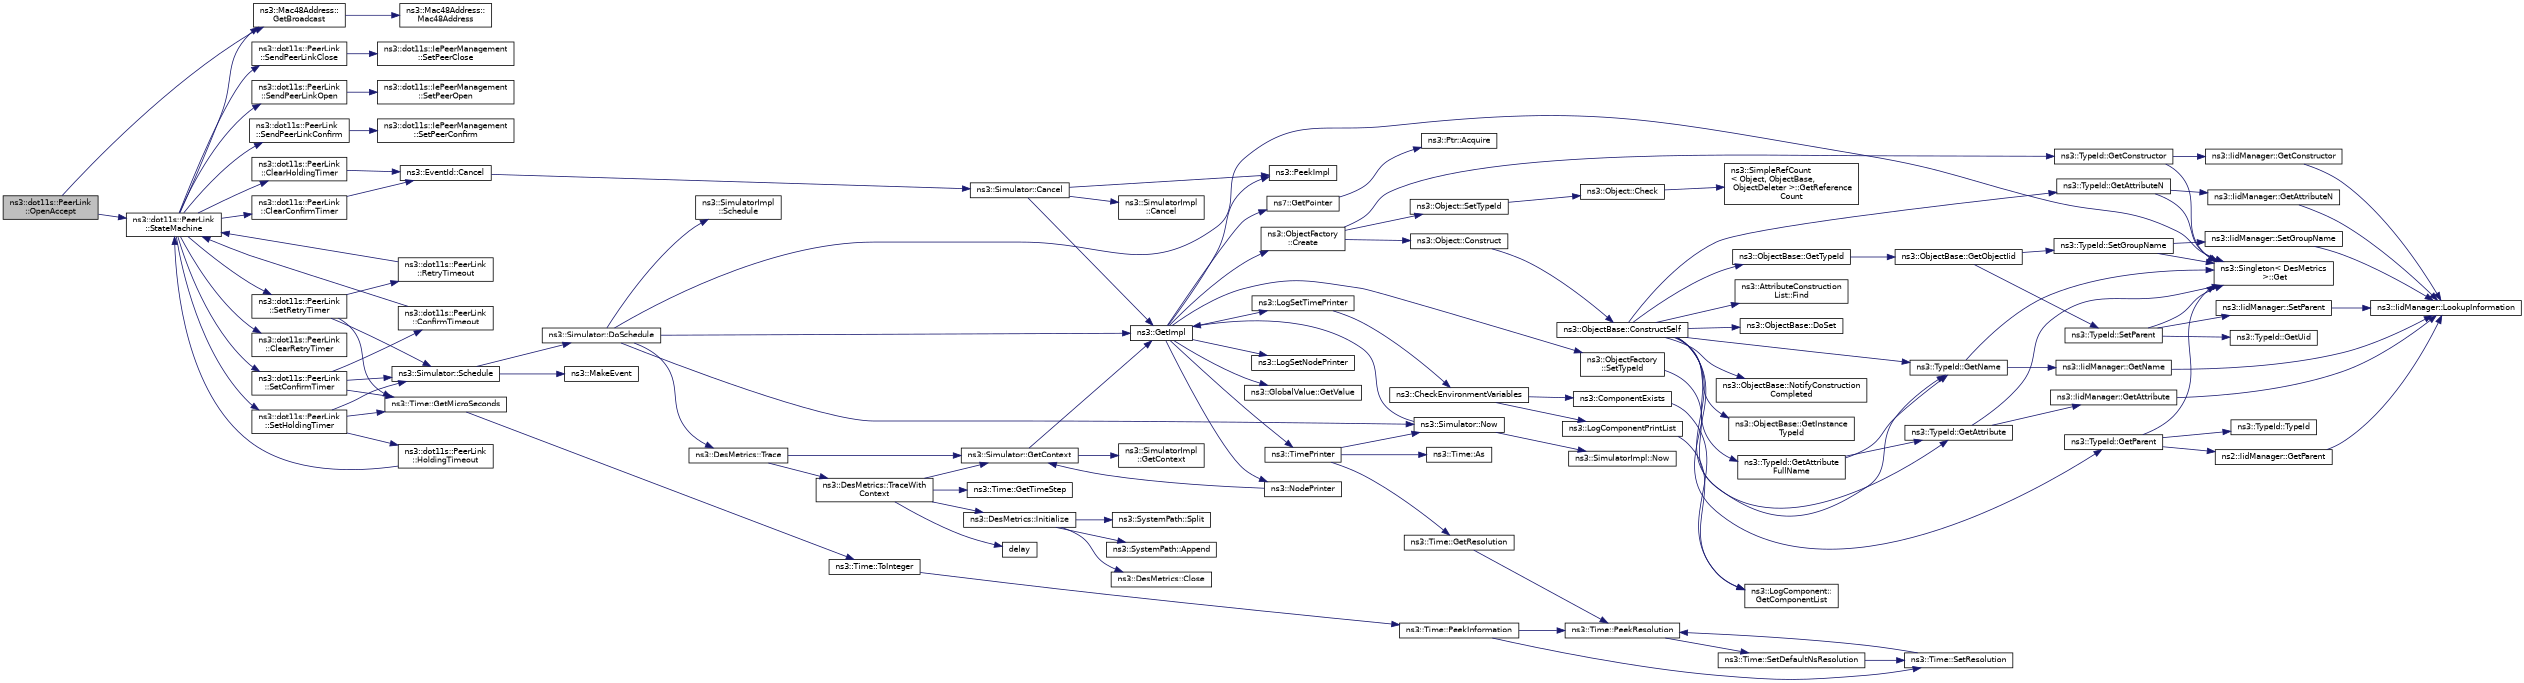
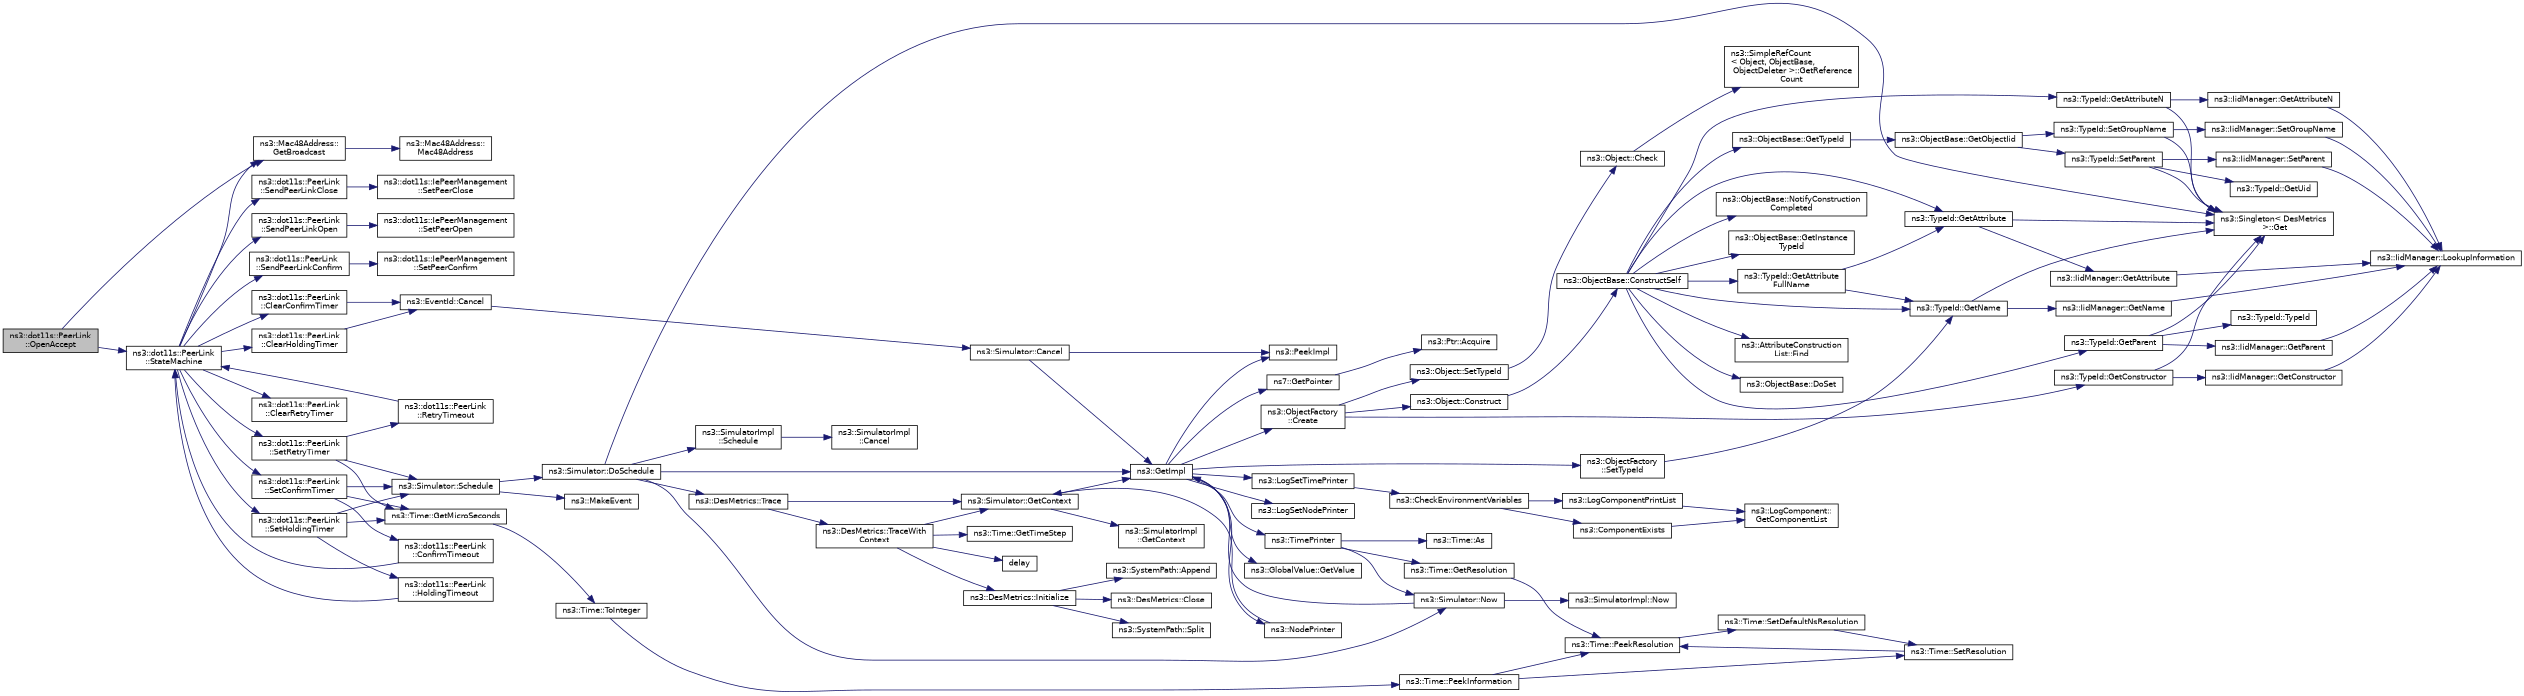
edge "ns3::Simulator::Cancel" -> "ns3::SimulatorImpl ::Cancel": now "ns3::SimulatorImpl ::Schedule" -> "ns3::SimulatorImpl ::Cancel"
node "ns2::IidManager::GetParent": label "ns2::IidManager::GetParent" -> "ns3::IidManager::GetParent"
